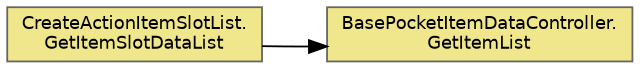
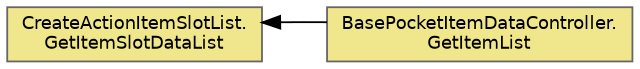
edge "CreateActionItemSlotList. GetItemSlotDataList" -> "BasePocketItemDataController. GetItemList": reversed
